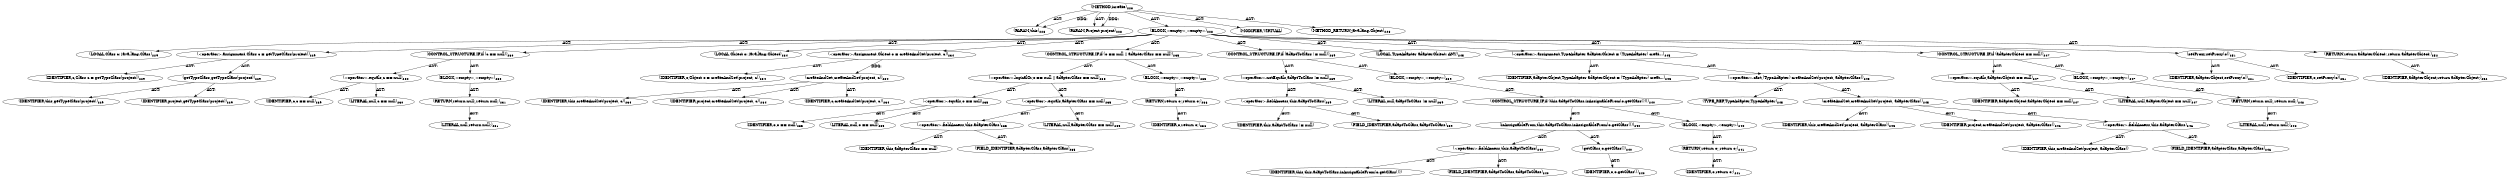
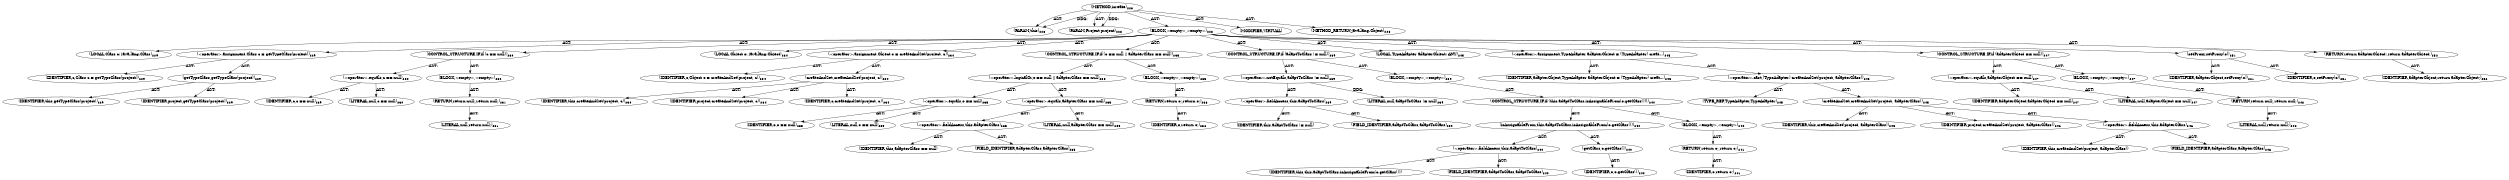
edge "(<operator>.assignment,Object o = createAndSet(project, c))" -> "(createAndSet,createAndSet(project, c))": label "DDG: " -> "AST: "
edge "(<operator>.notEquals,adaptToClass != null)" -> "(LITERAL,null,adaptToClass != null)": label "AST: " -> "DDG: "
